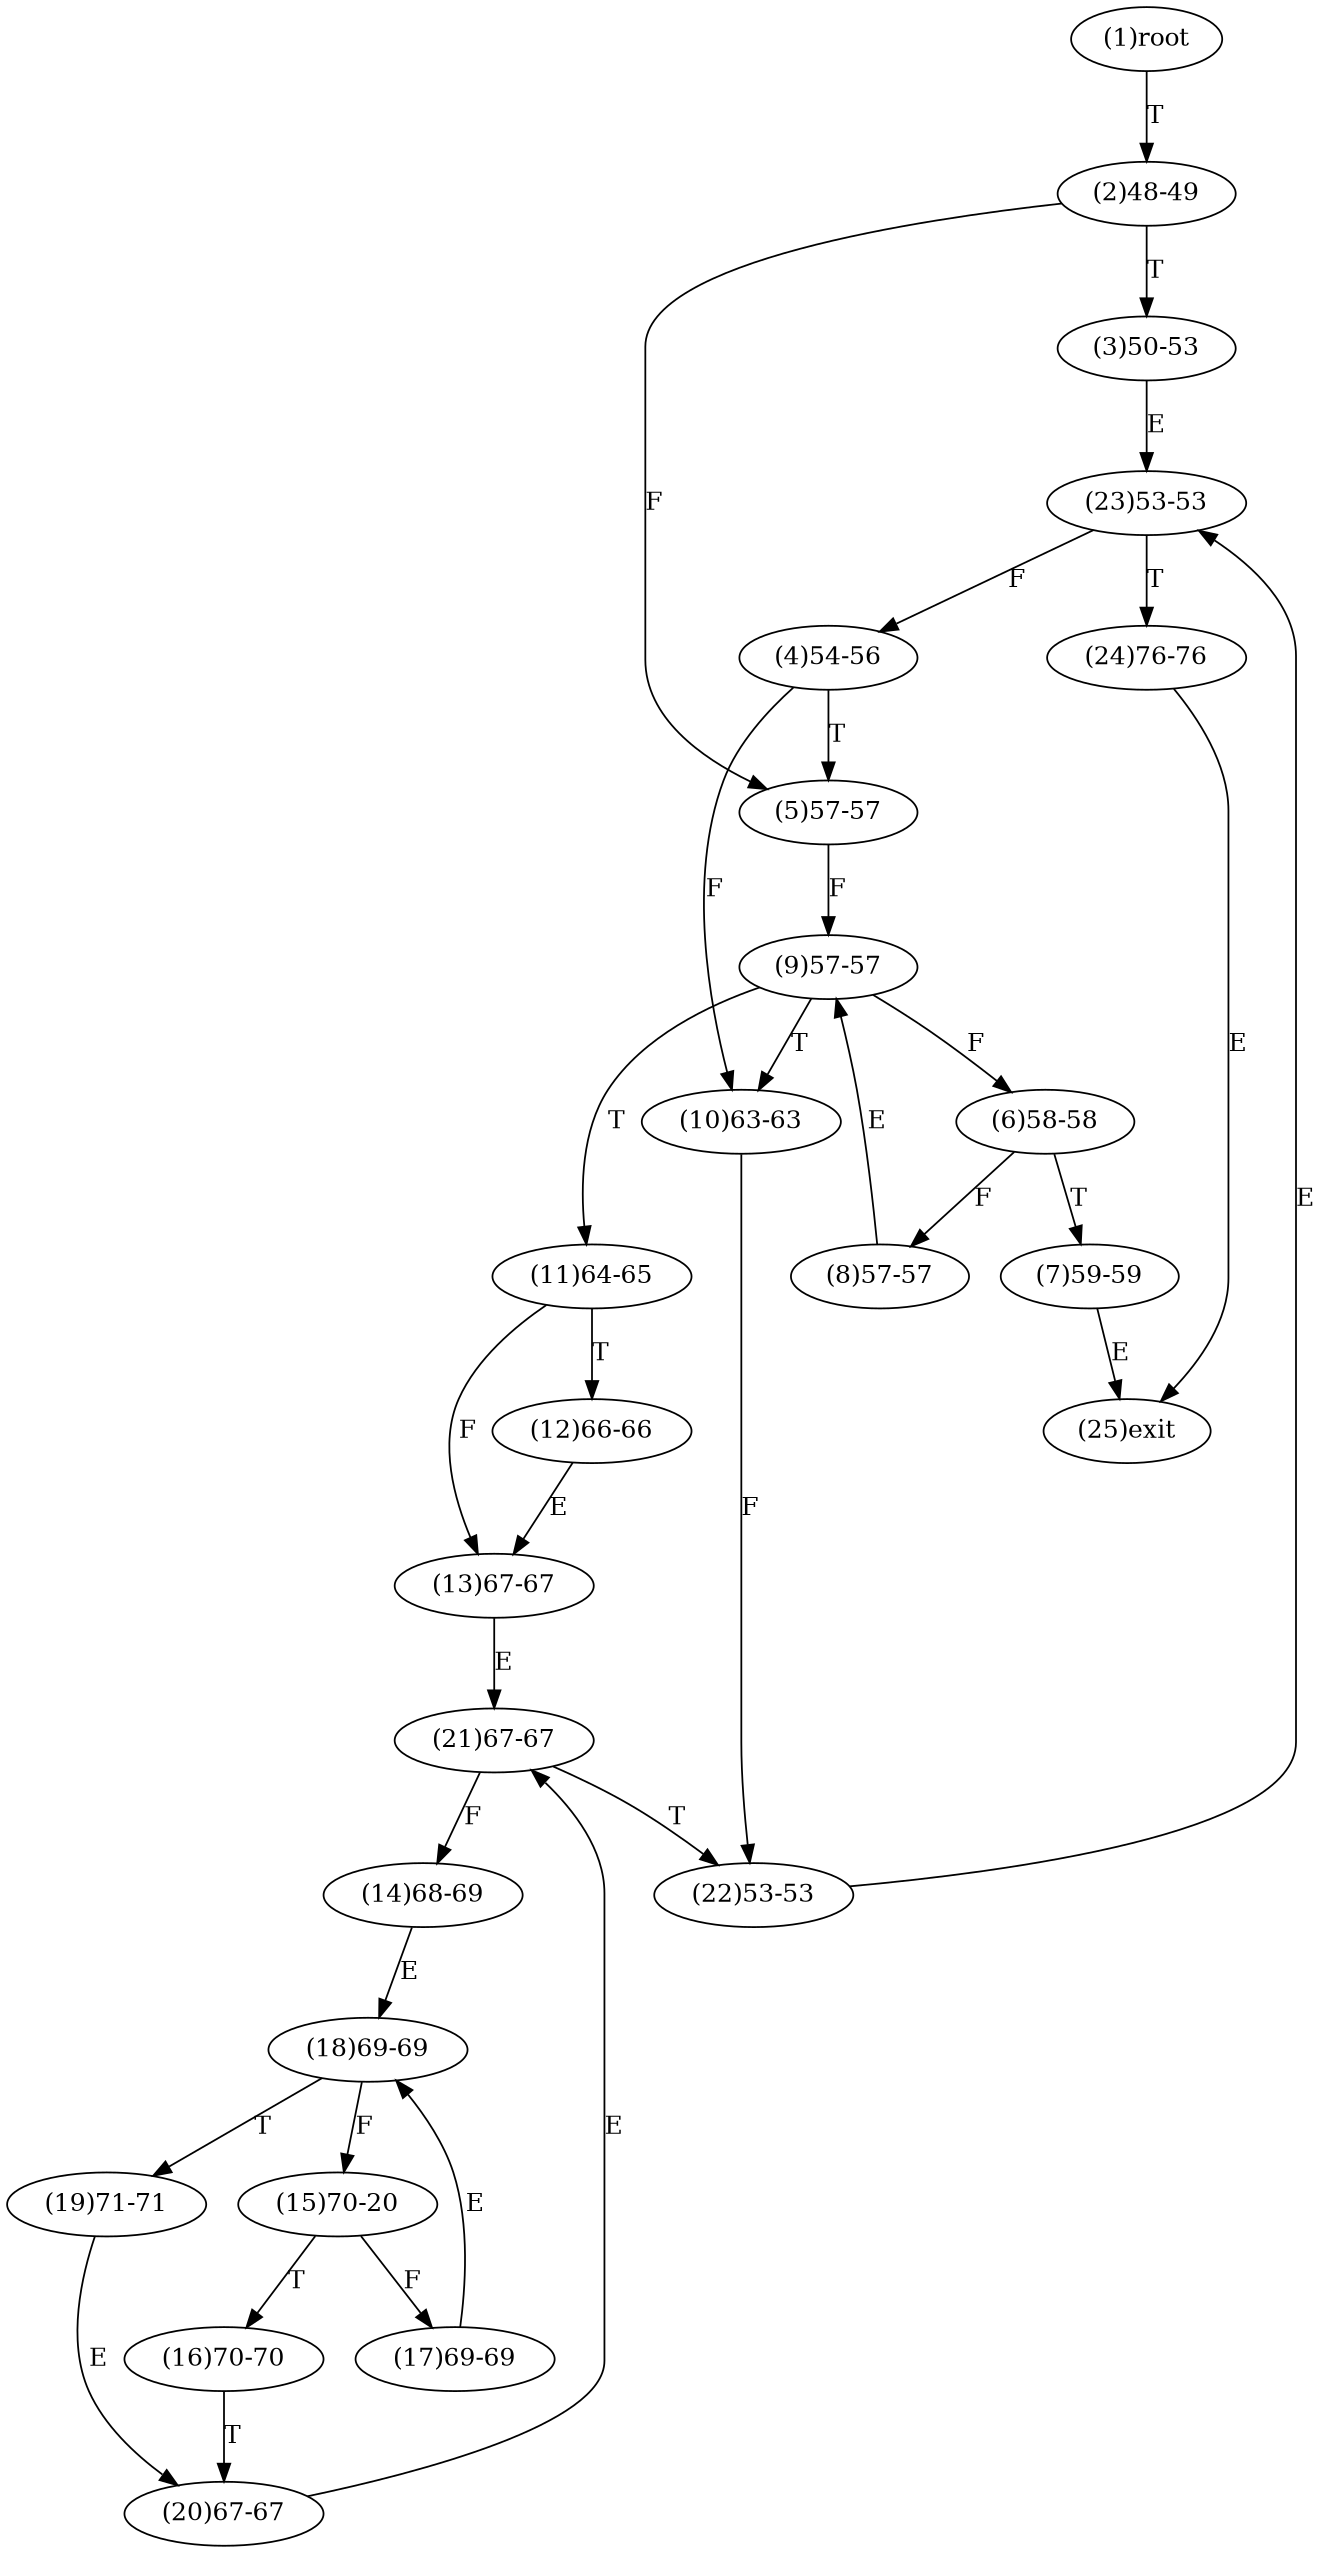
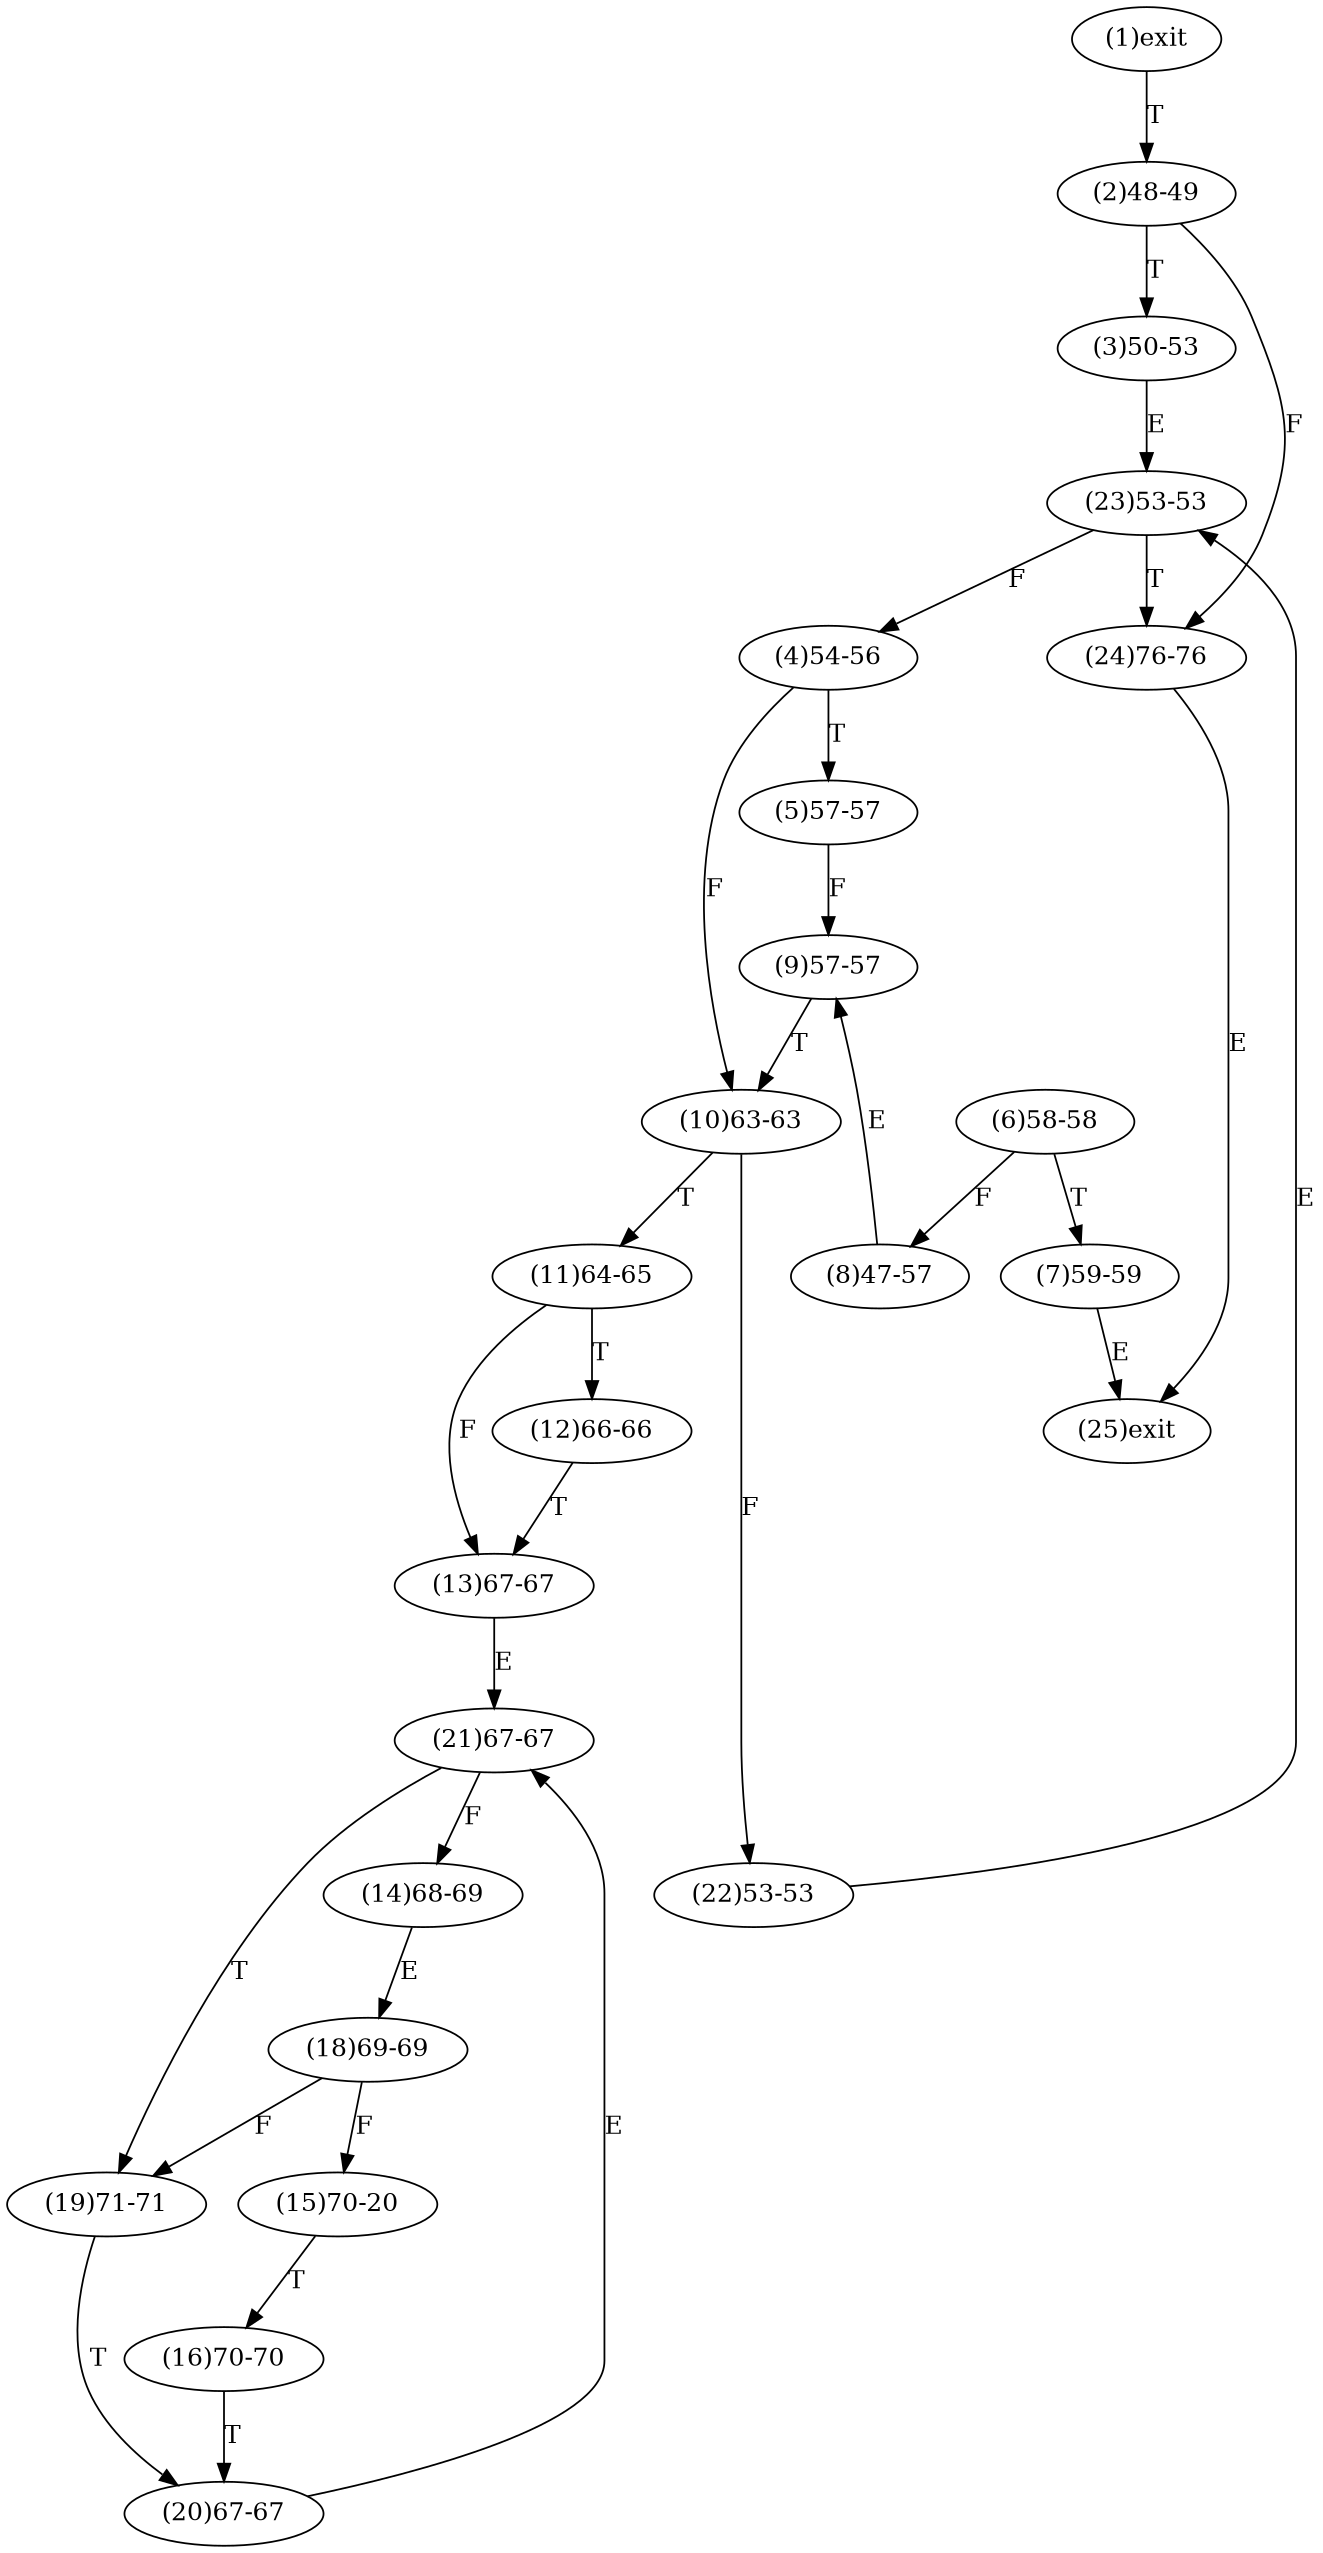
node "(1)root": label "(1)root" -> "(1)exit"
edge "(2)48-49" -> "(5)57-57": now "(2)48-49" -> "(24)76-76"
edge "(9)57-57" -> "(6)58-58": removed, label "F"
edge "(9)57-57" -> "(11)64-65": now "(10)63-63" -> "(11)64-65"
node "(8)57-57": label "(8)57-57" -> "(8)47-57"
edge "(12)66-66" -> "(13)67-67": label "E" -> "T"
edge "(21)67-67" -> "(22)53-53": now "(21)67-67" -> "(19)71-71"
edge "(18)69-69" -> "(19)71-71": label "T" -> "F"
edge "(19)71-71" -> "(20)67-67": label "E" -> "T"
node "(17)69-69": removed
